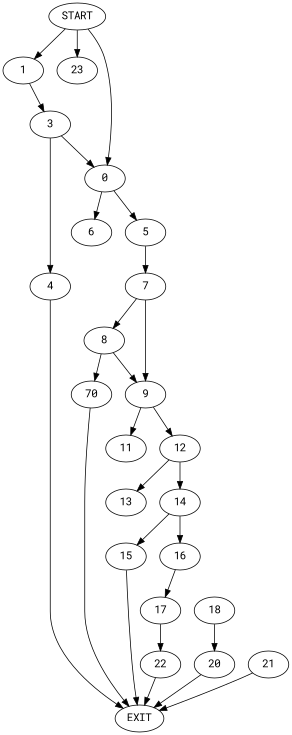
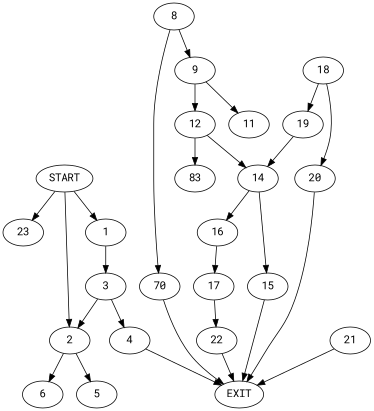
node "19": added
node "0": label "0" -> "2"
node "7": removed
node "13": label "13" -> "83"
